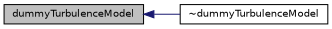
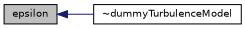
node "dummyTurbulenceModel": label "dummyTurbulenceModel" -> "epsilon"
